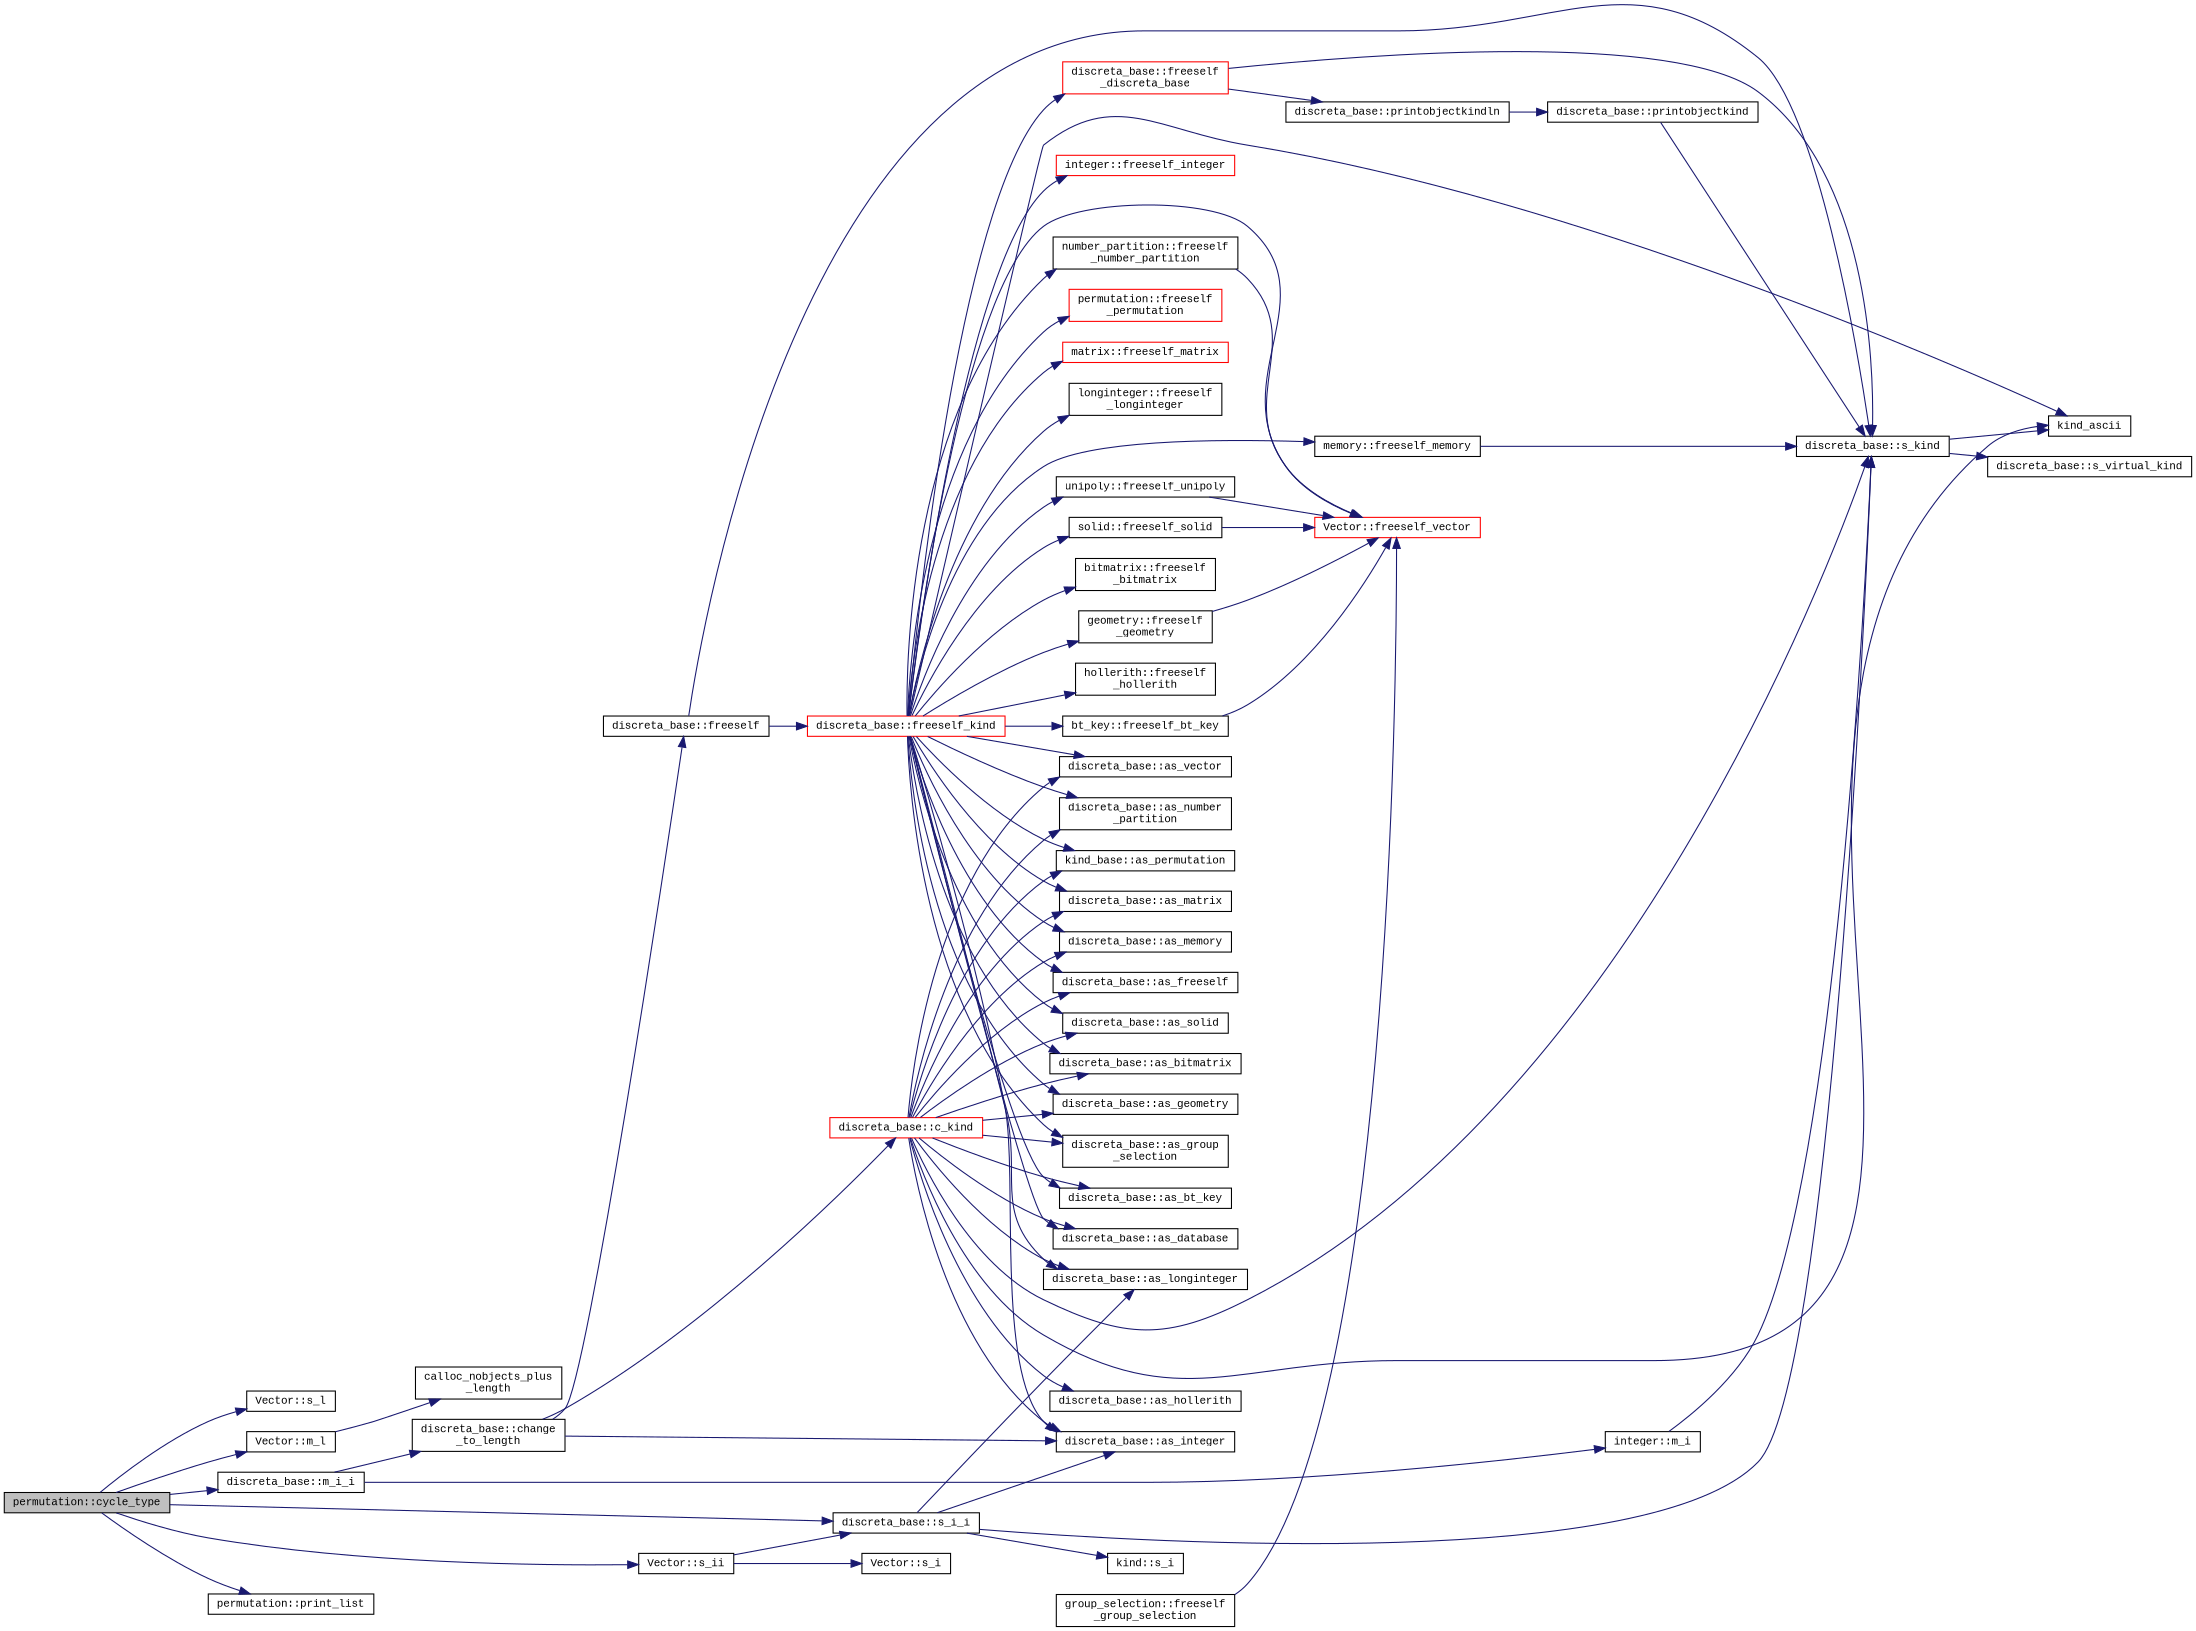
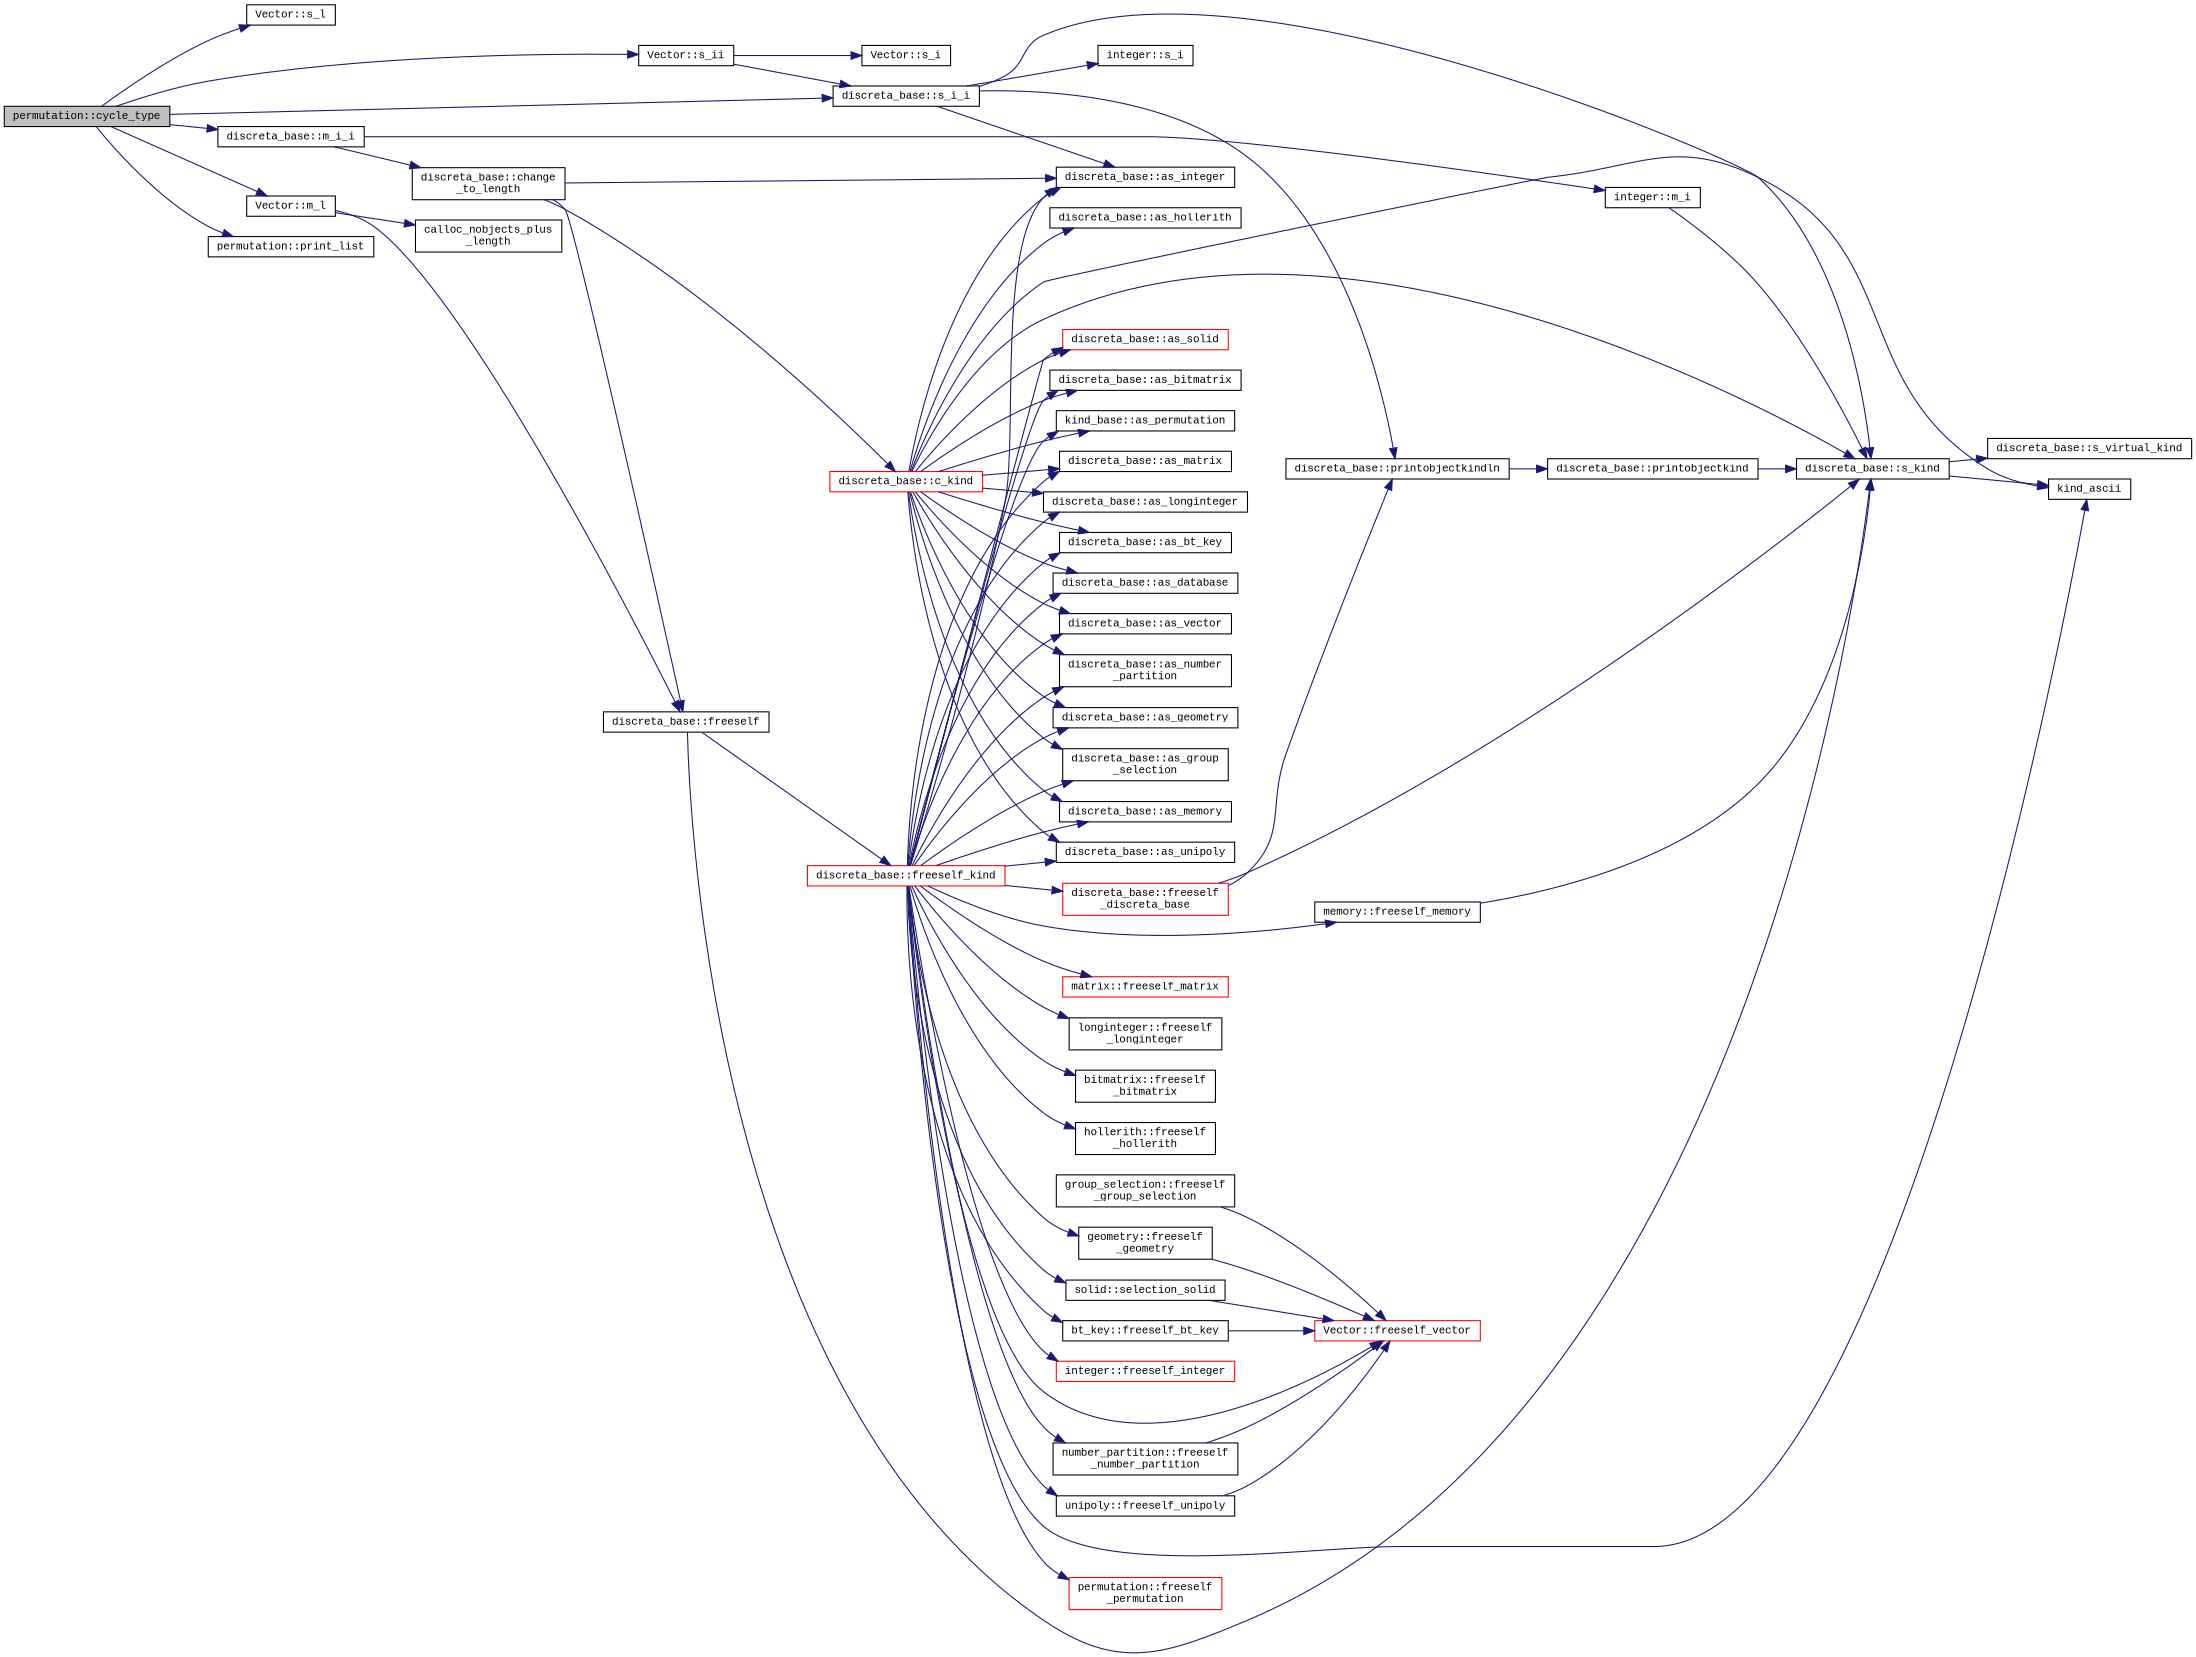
edge "Vector::m_l" -> "discreta_base::freeself": added
node "solid::freeself_solid": label "solid::freeself_solid" -> "solid::selection_solid"
node "discreta_base::as_freeself": label "discreta_base::as_freeself" -> "discreta_base::as_unipoly"
node "discreta_base::as_solid": color black -> red
edge "discreta_base::s_i_i" -> "discreta_base::as_longinteger": now "discreta_base::s_i_i" -> "discreta_base::printobjectkindln"
node "kind::s_i": label "kind::s_i" -> "integer::s_i"
